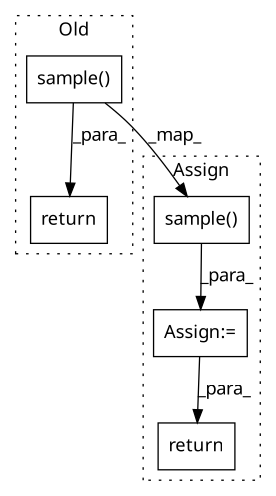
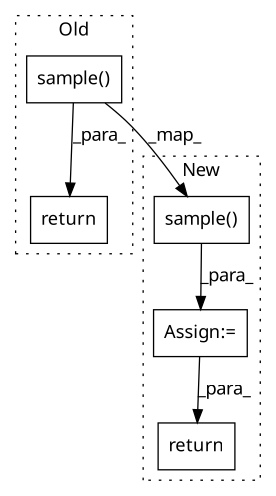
cluster "Assign": label "Assign" -> "New"
